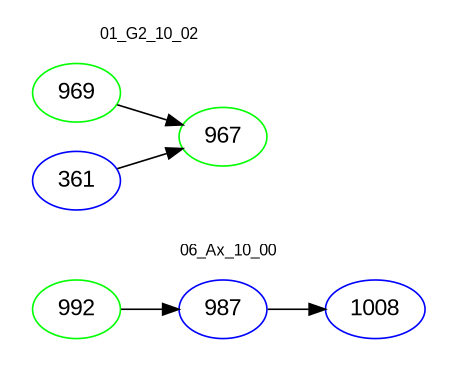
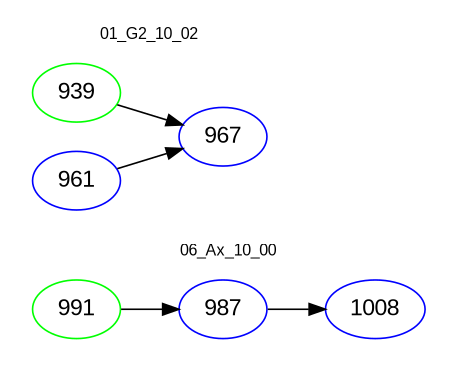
node "969": label "969" -> "939"
node "967": color green -> blue
node "361": label "361" -> "961"
node "992": label "992" -> "991"
